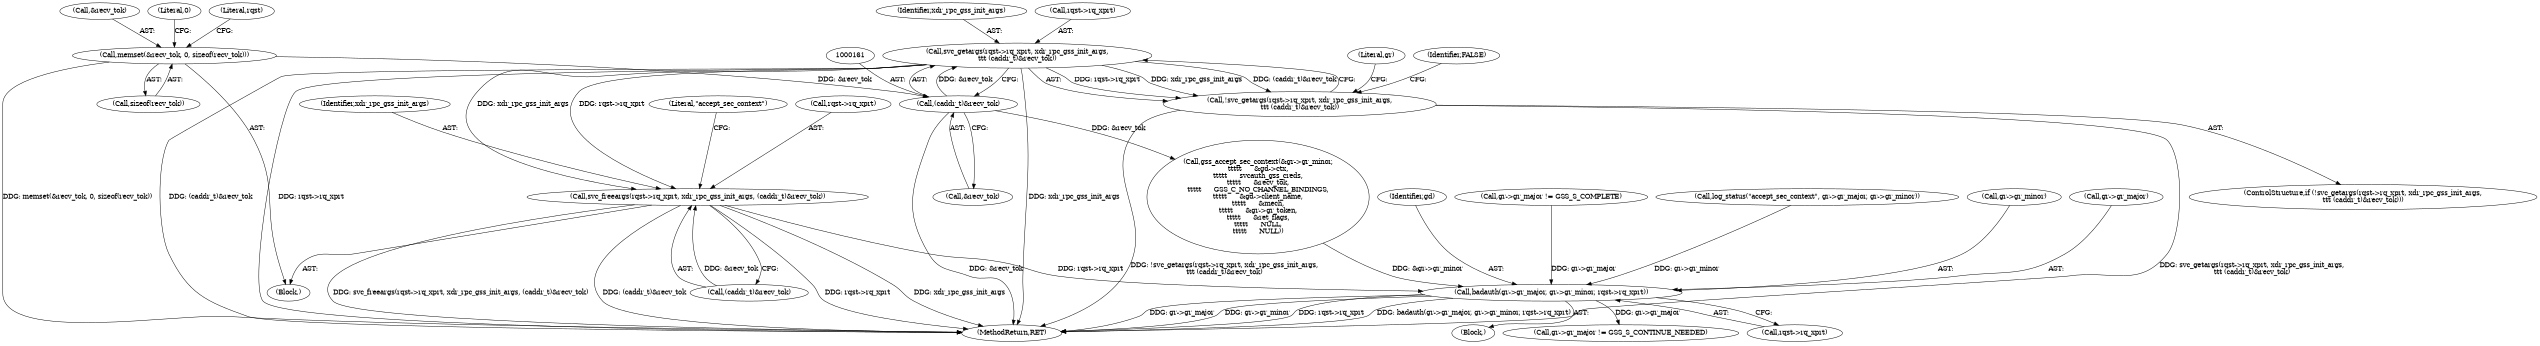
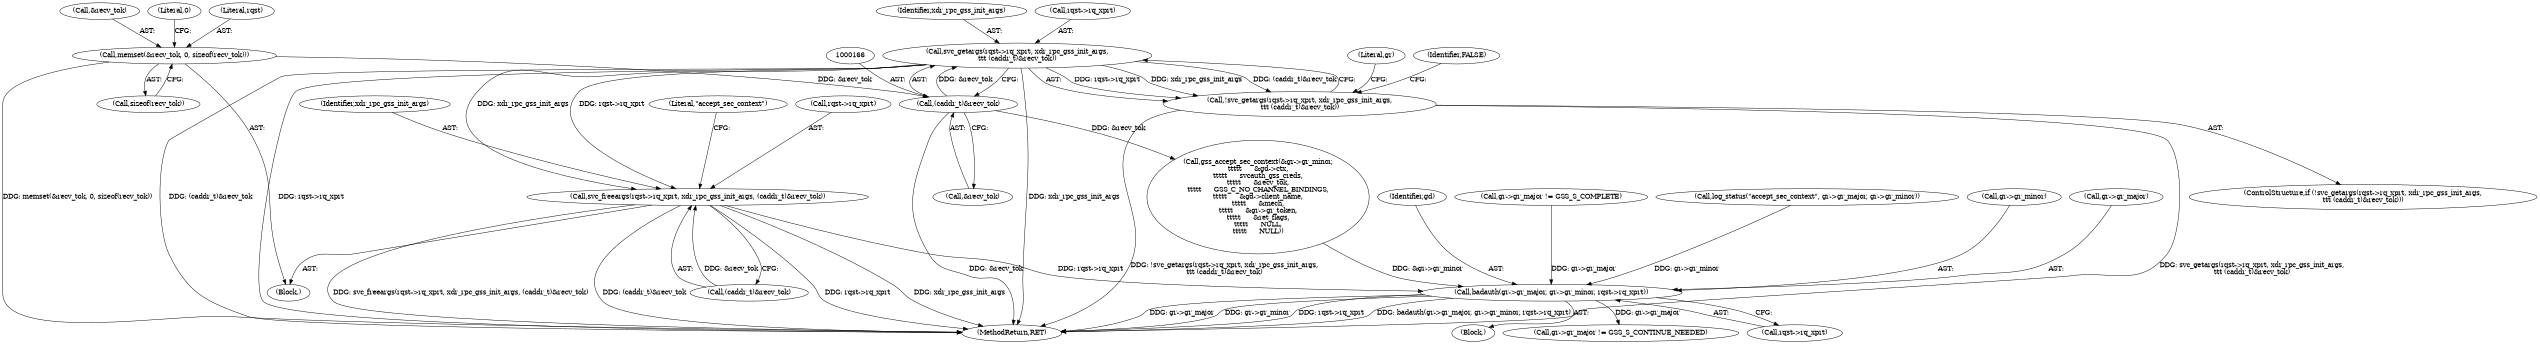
edge "(Literal,rqst)" -> "(Call,memset(&recv_tok, 0, sizeof(recv_tok)))": label "CFG: " -> "AST: "
node "1000161": label "1000161" -> "1000166"
edge "(Call,sizeof(recv_tok))" -> "(Call,memset(&recv_tok, 0, sizeof(recv_tok)))": label "AST: " -> "CFG: "
